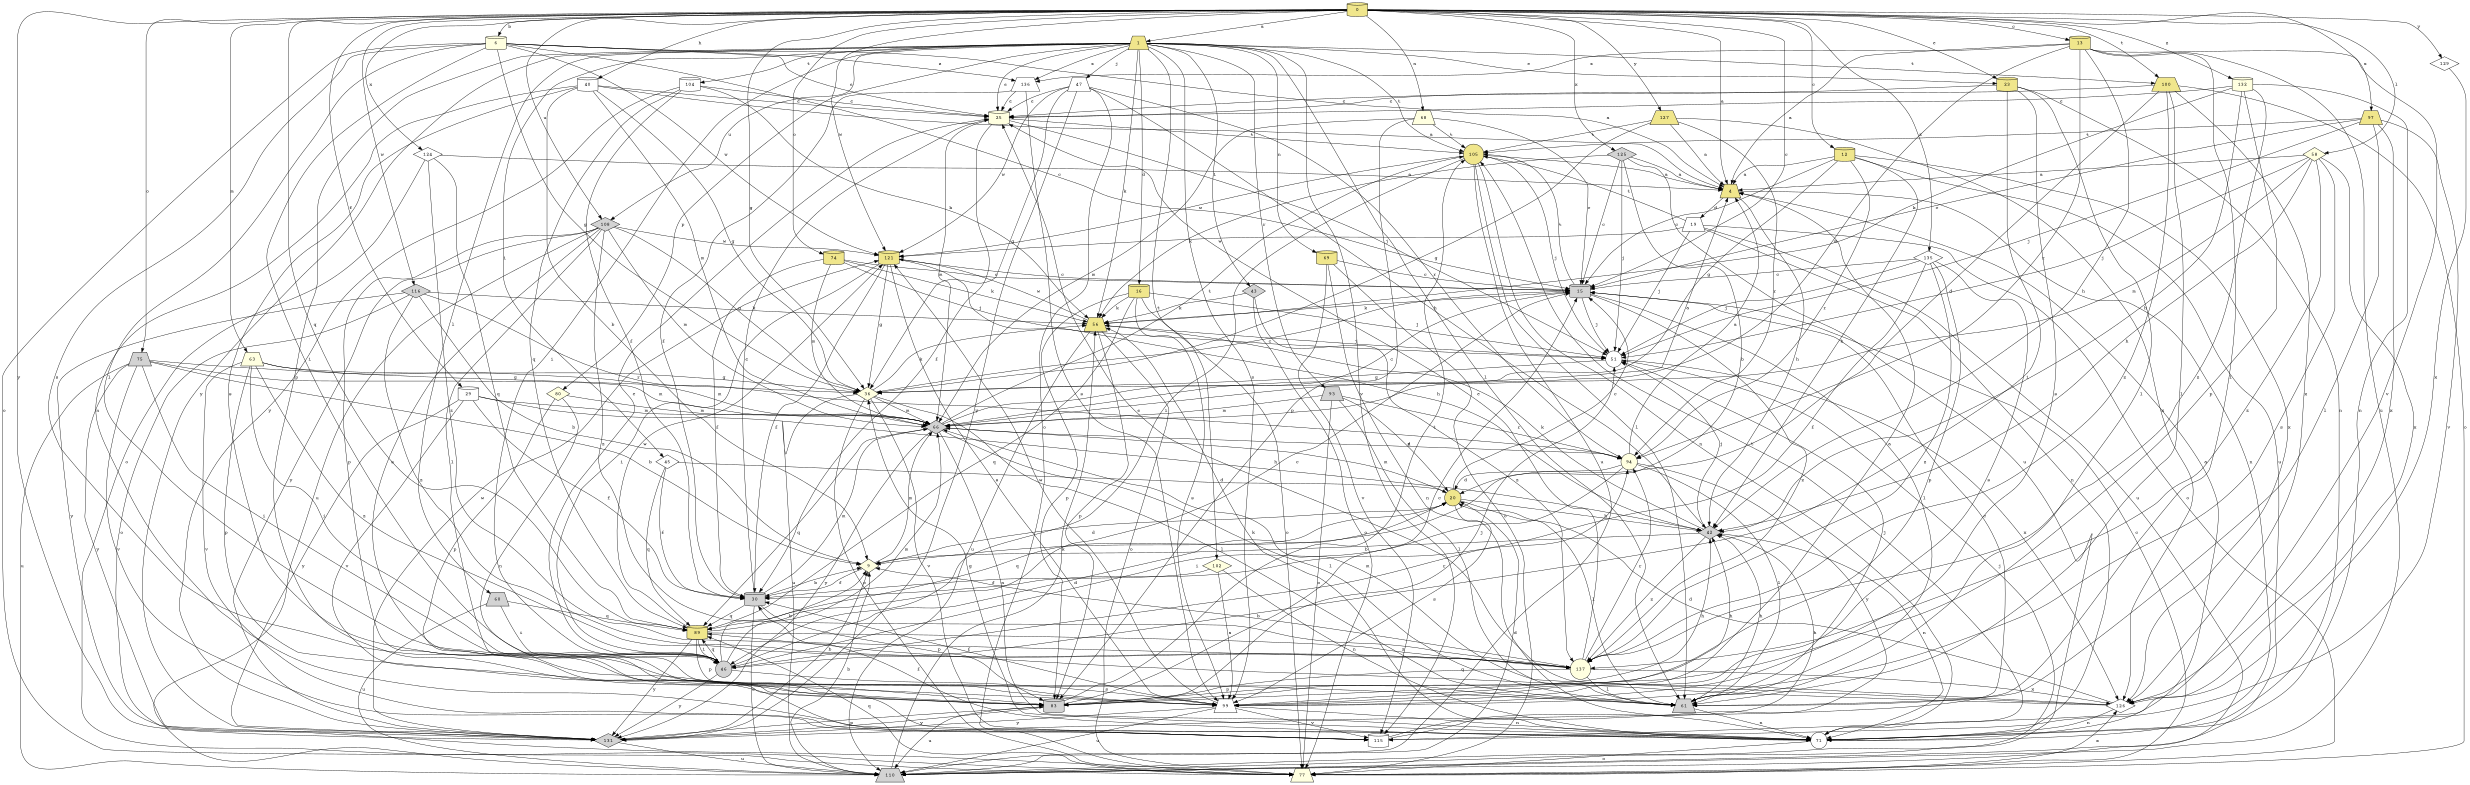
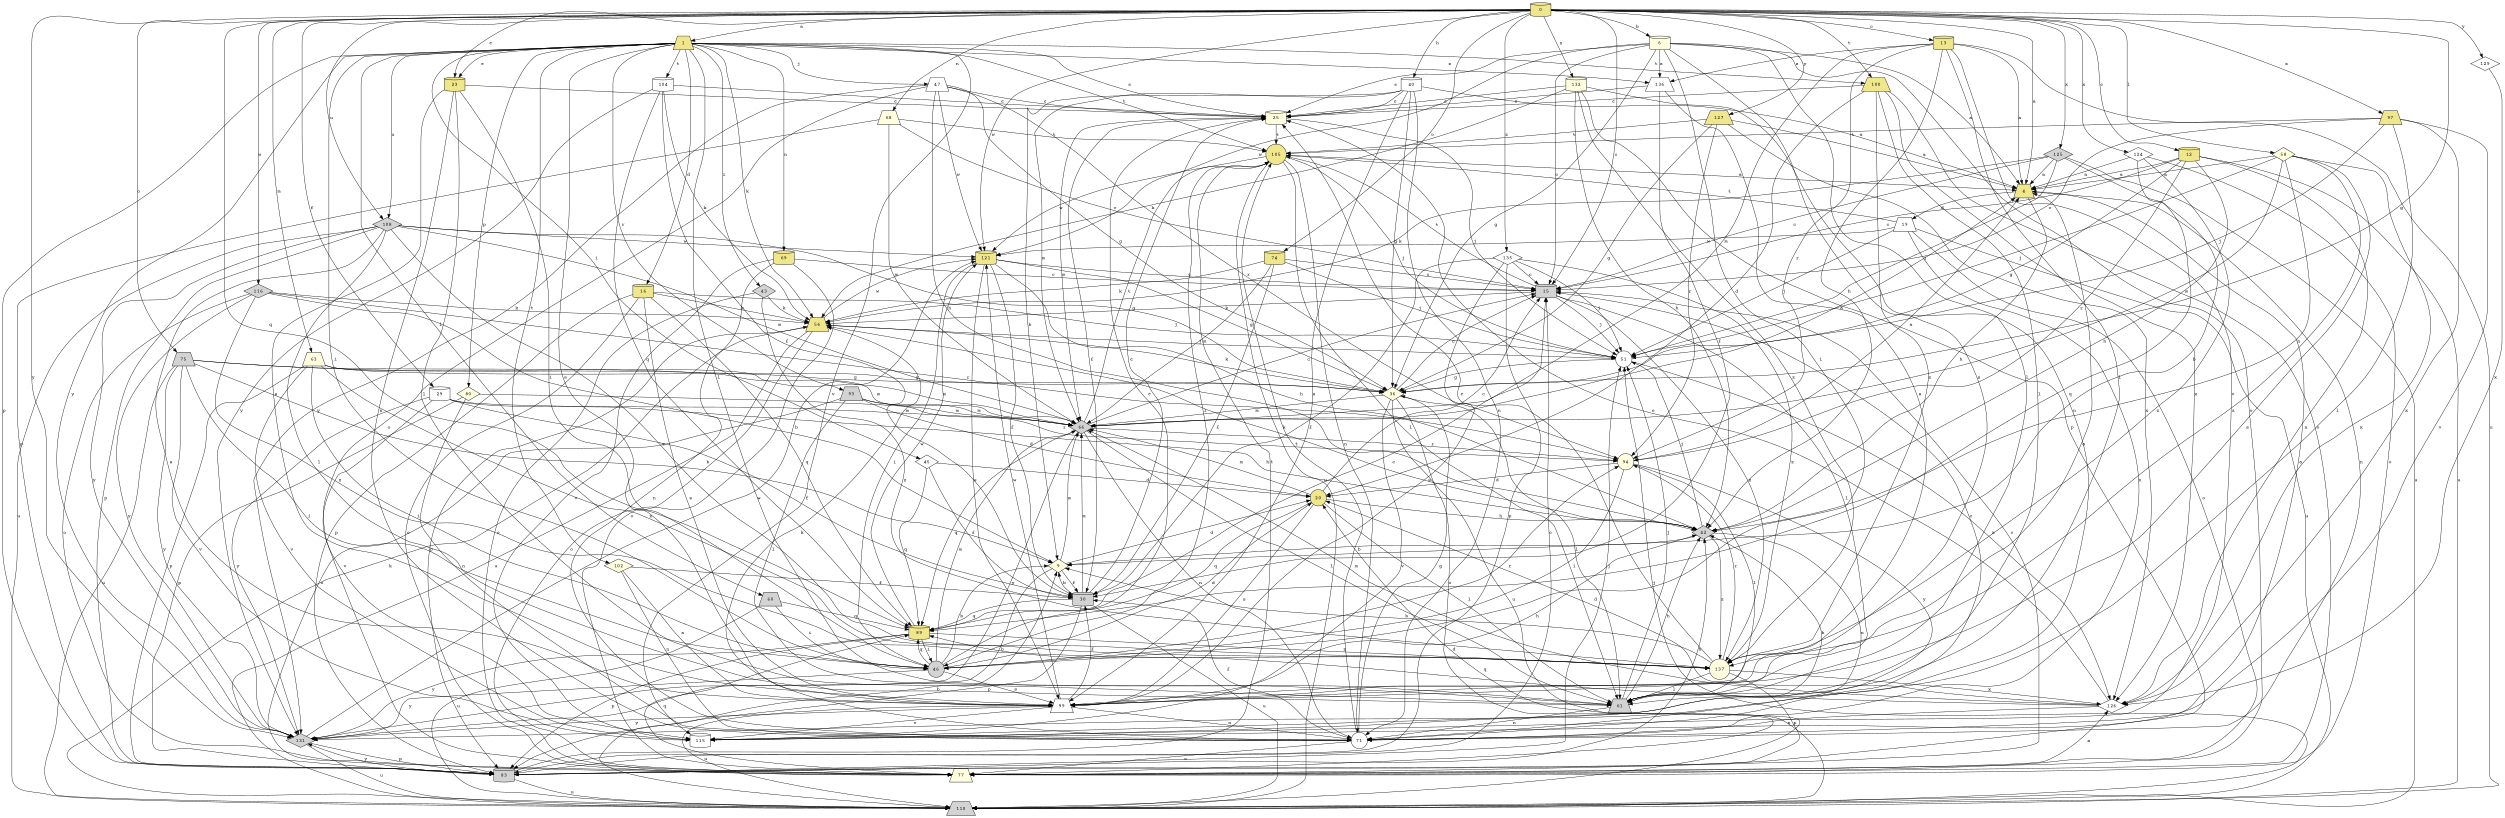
edge "131" -> "9": reversed
